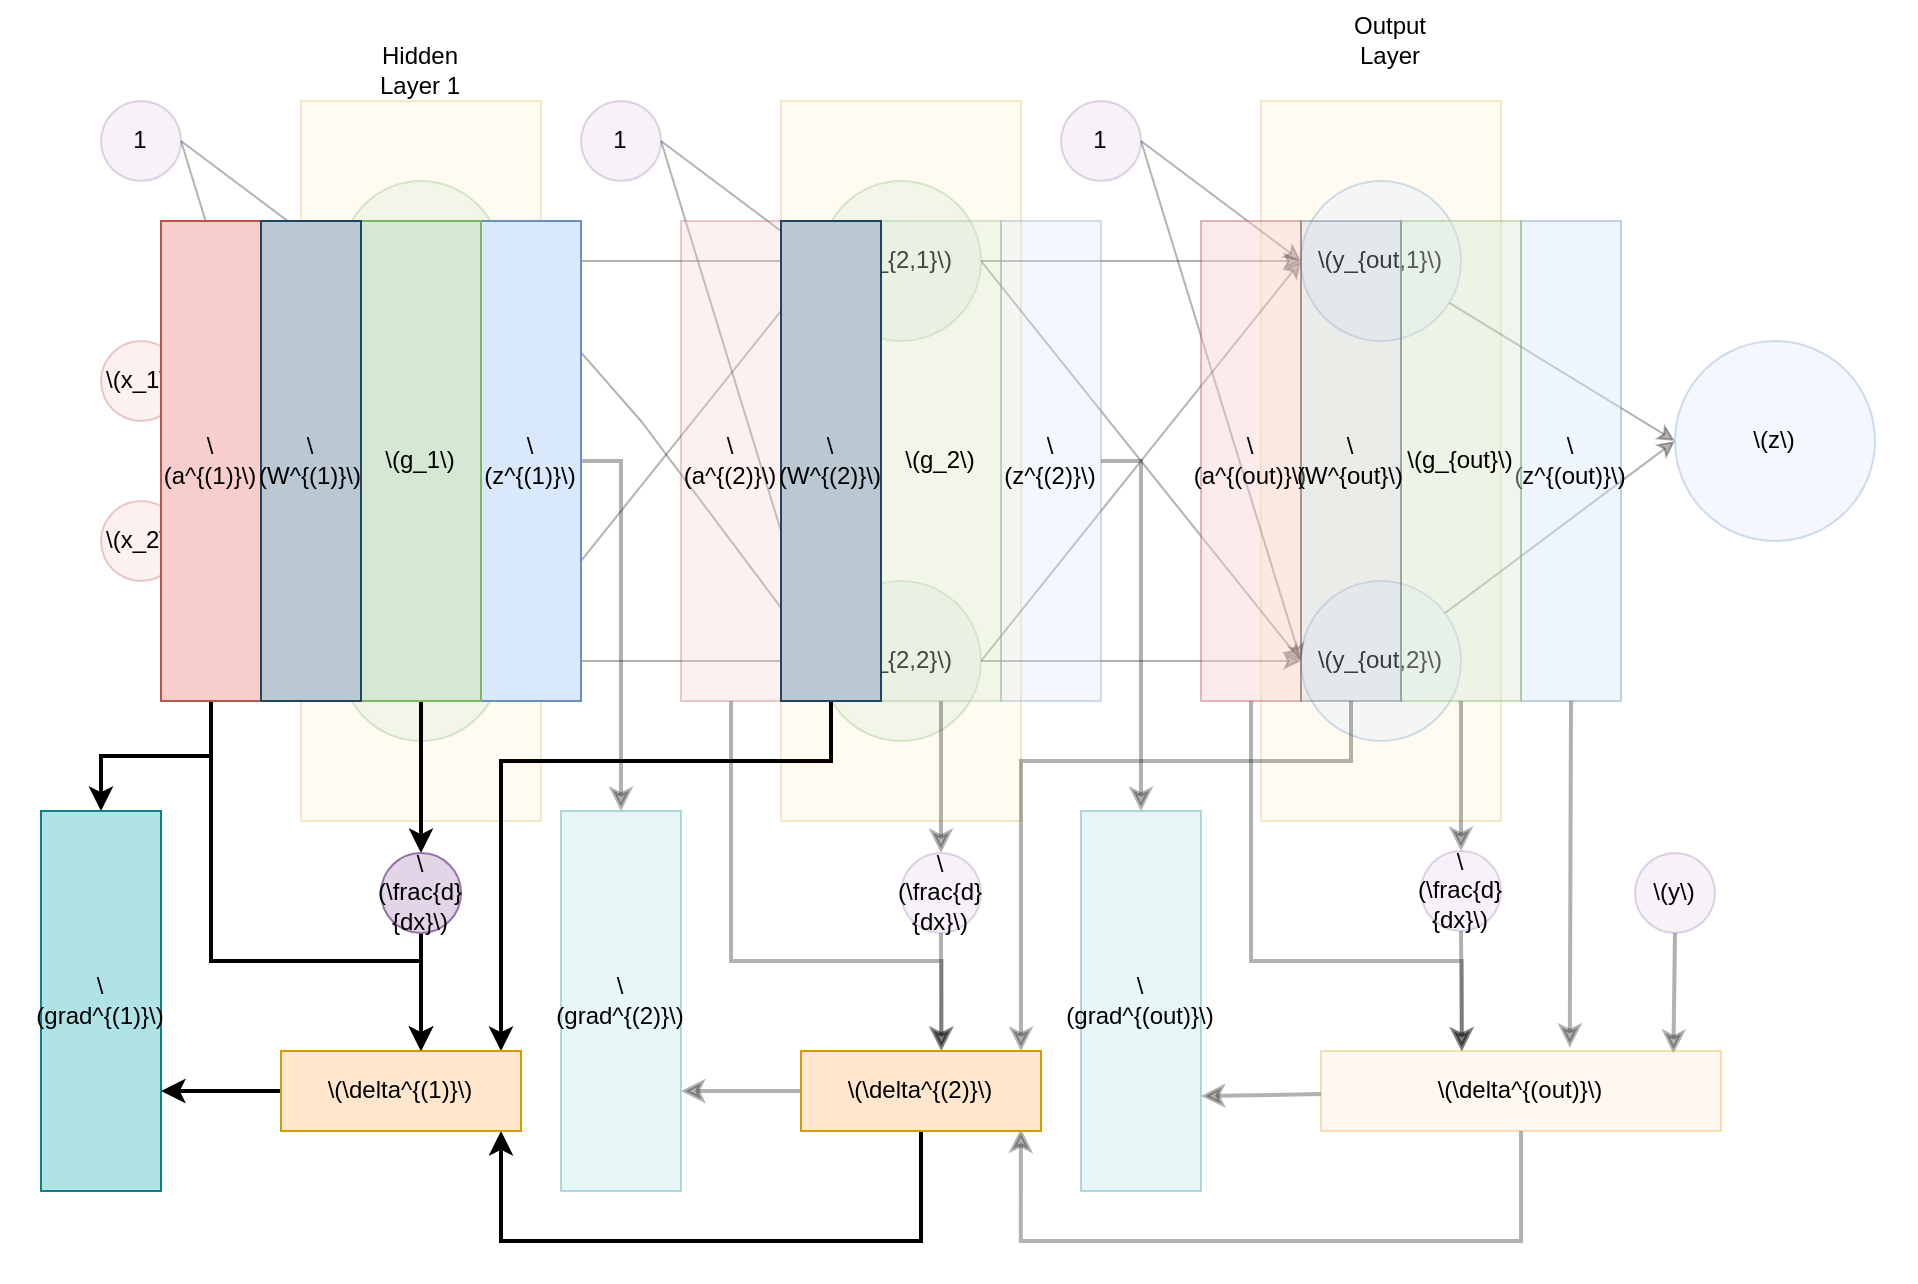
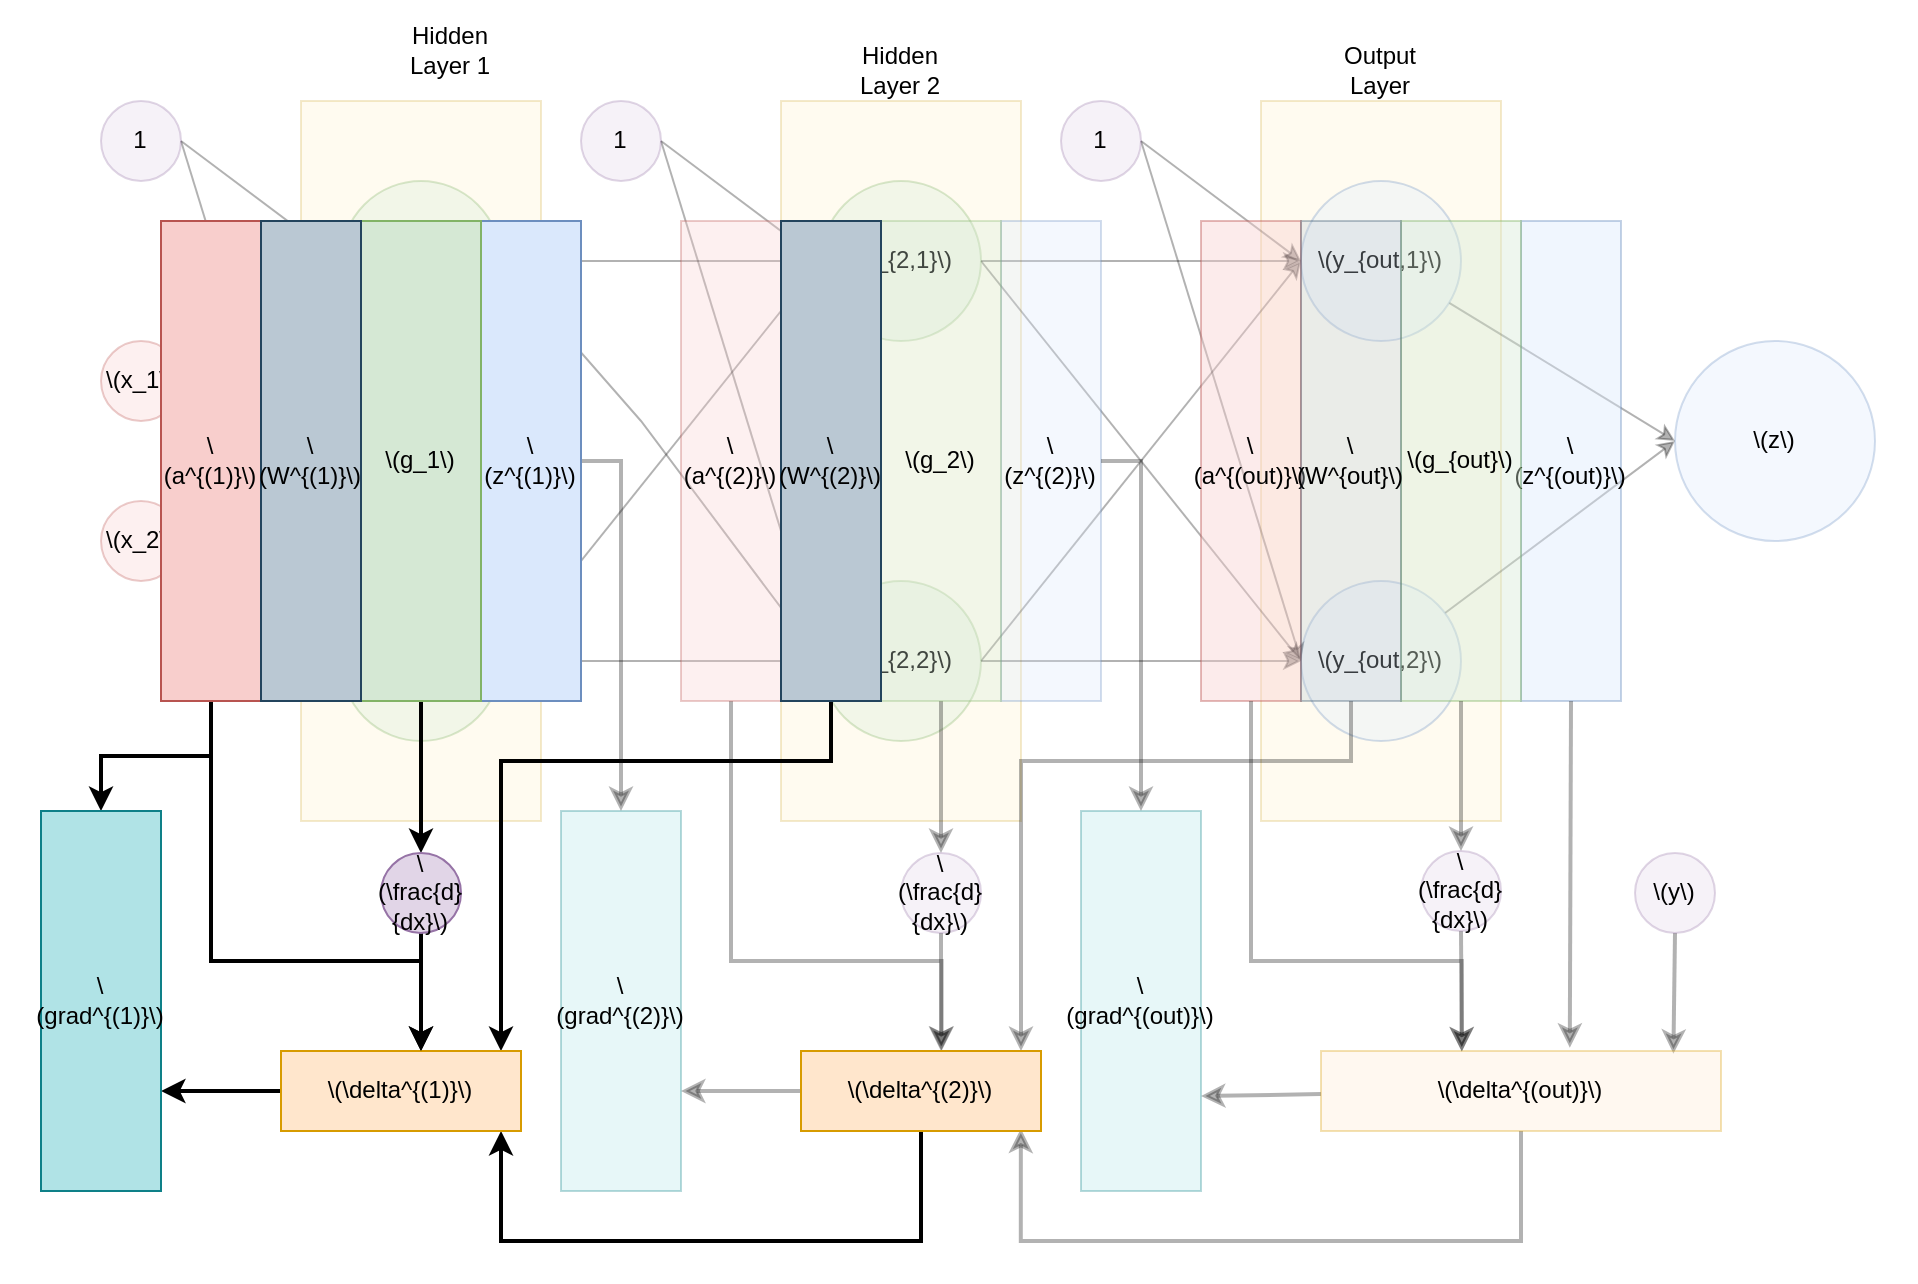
node "Output Layer": moved (1391, 41) -> (1381, 71)
node "Hidden Layer 1": moved (421, 71) -> (451, 51)
node "Hidden Layer 2": added
